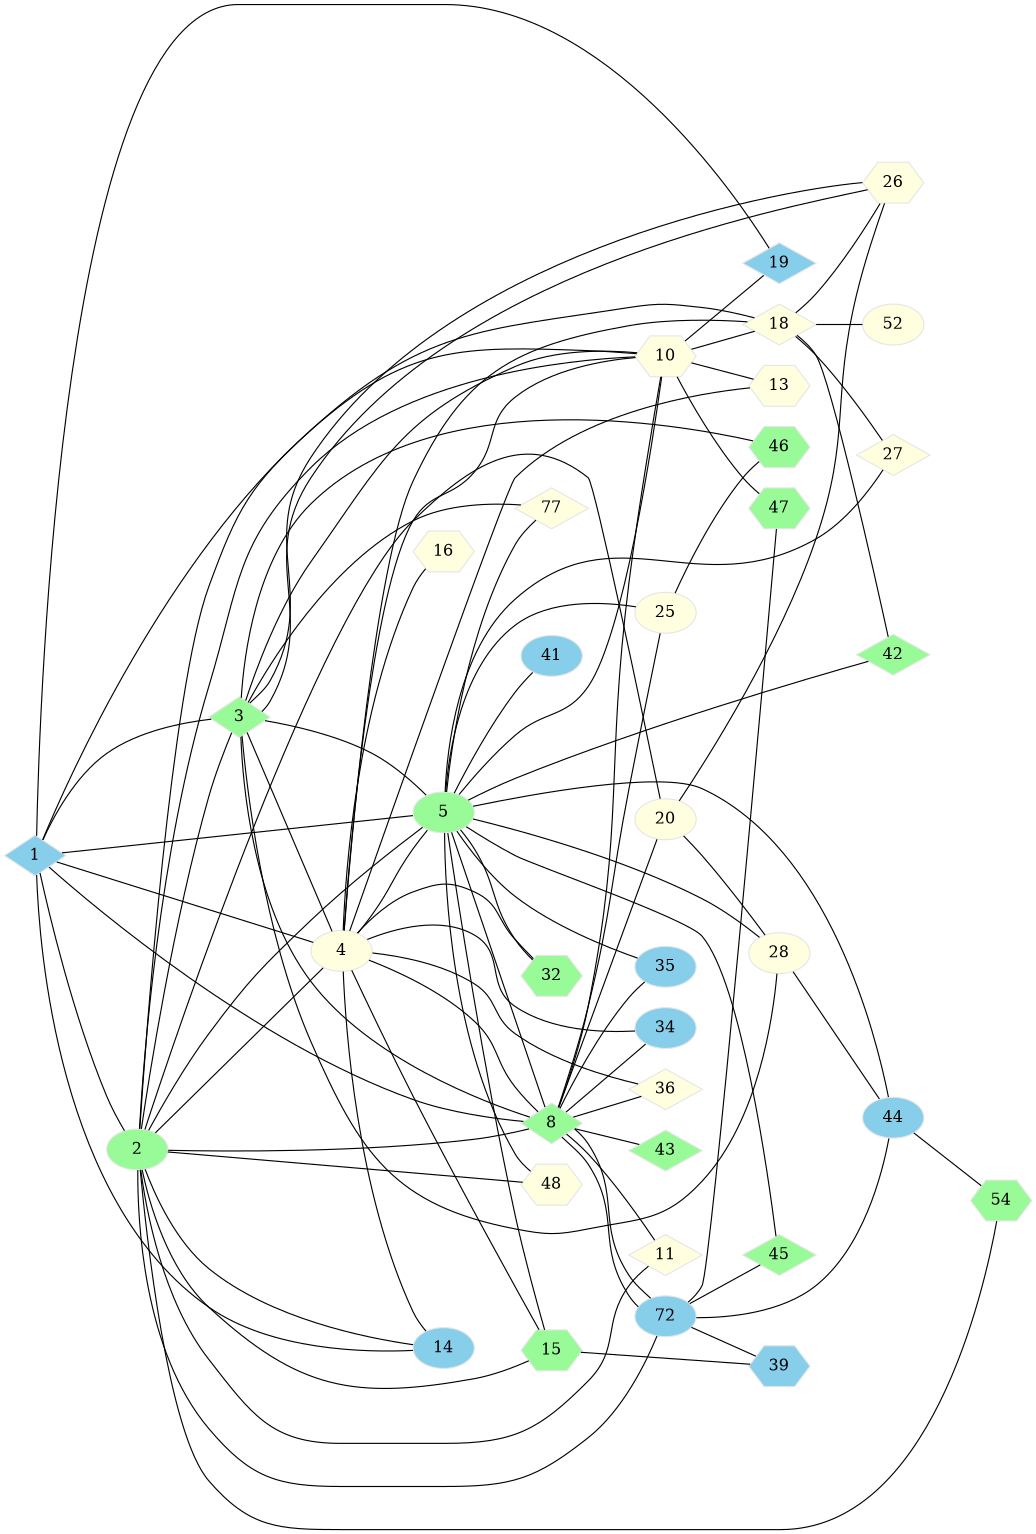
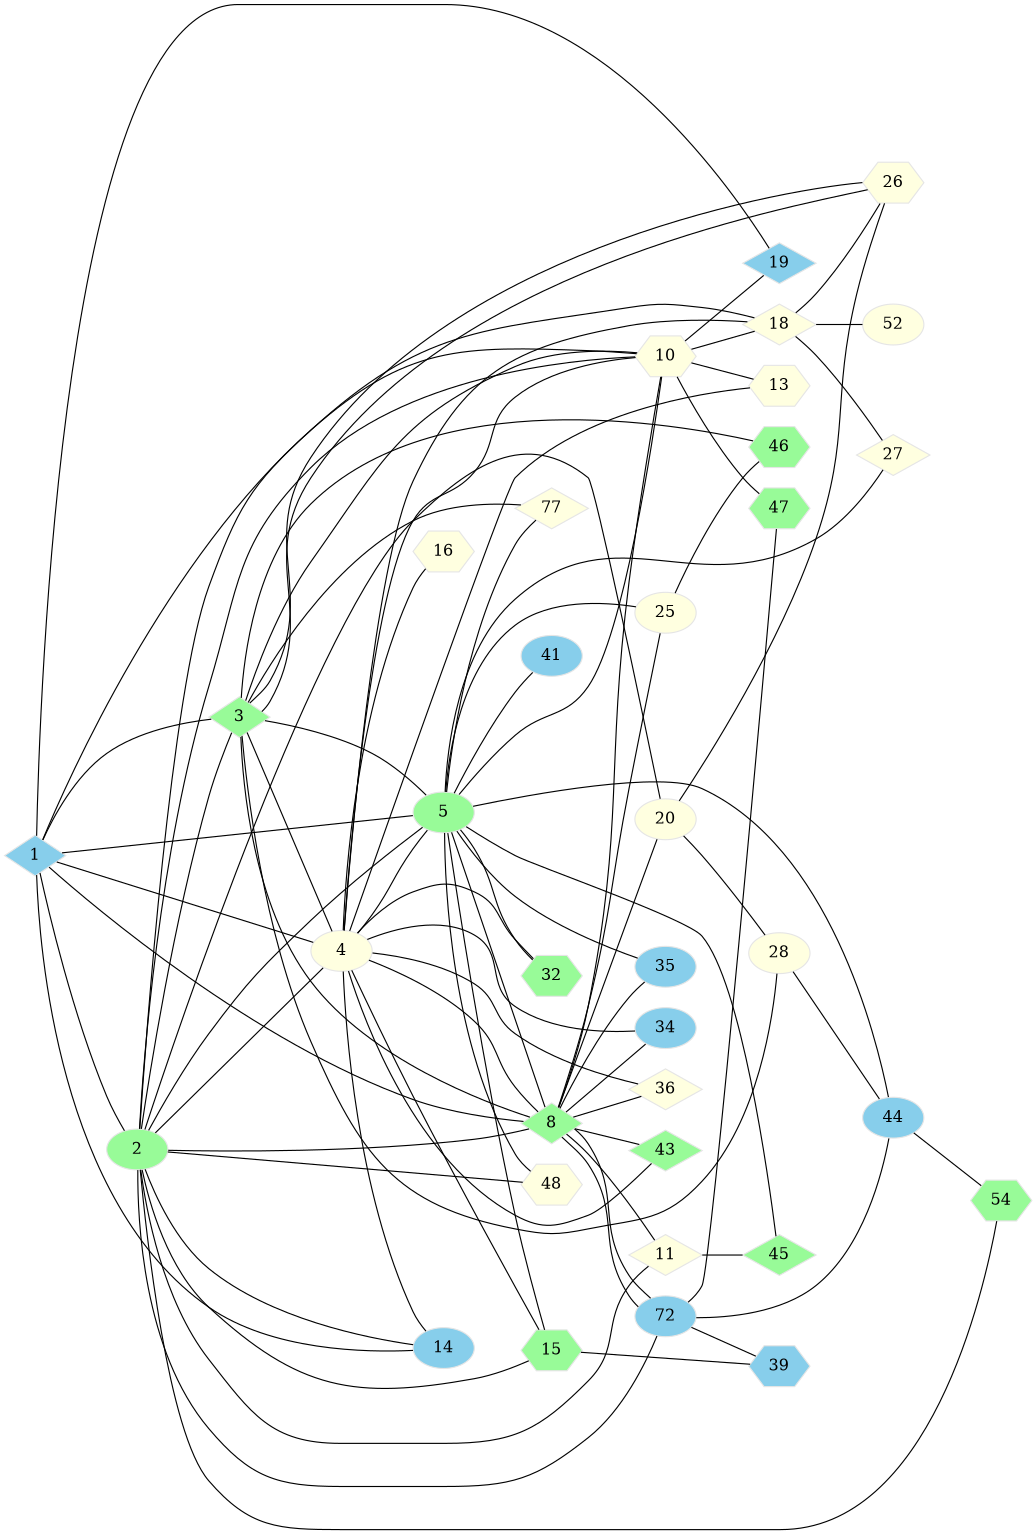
node "42": removed
edge "5" -- "28": removed
edge "4" -- "43": added
edge "45" -- "72": now "45" -- "11"
